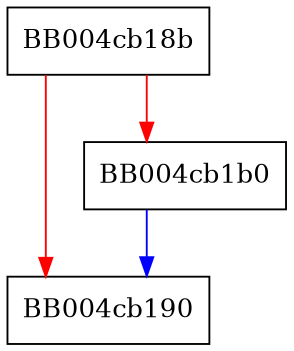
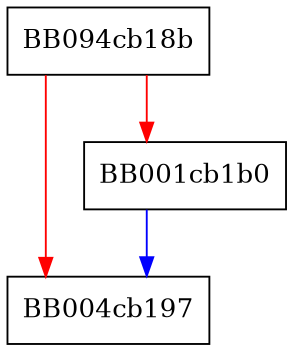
node "BB004cb18b": label "BB004cb18b" -> "BB094cb18b"
node "BB004cb1b0": label "BB004cb1b0" -> "BB001cb1b0"
node "BB004cb190": label "BB004cb190" -> "BB004cb197"
